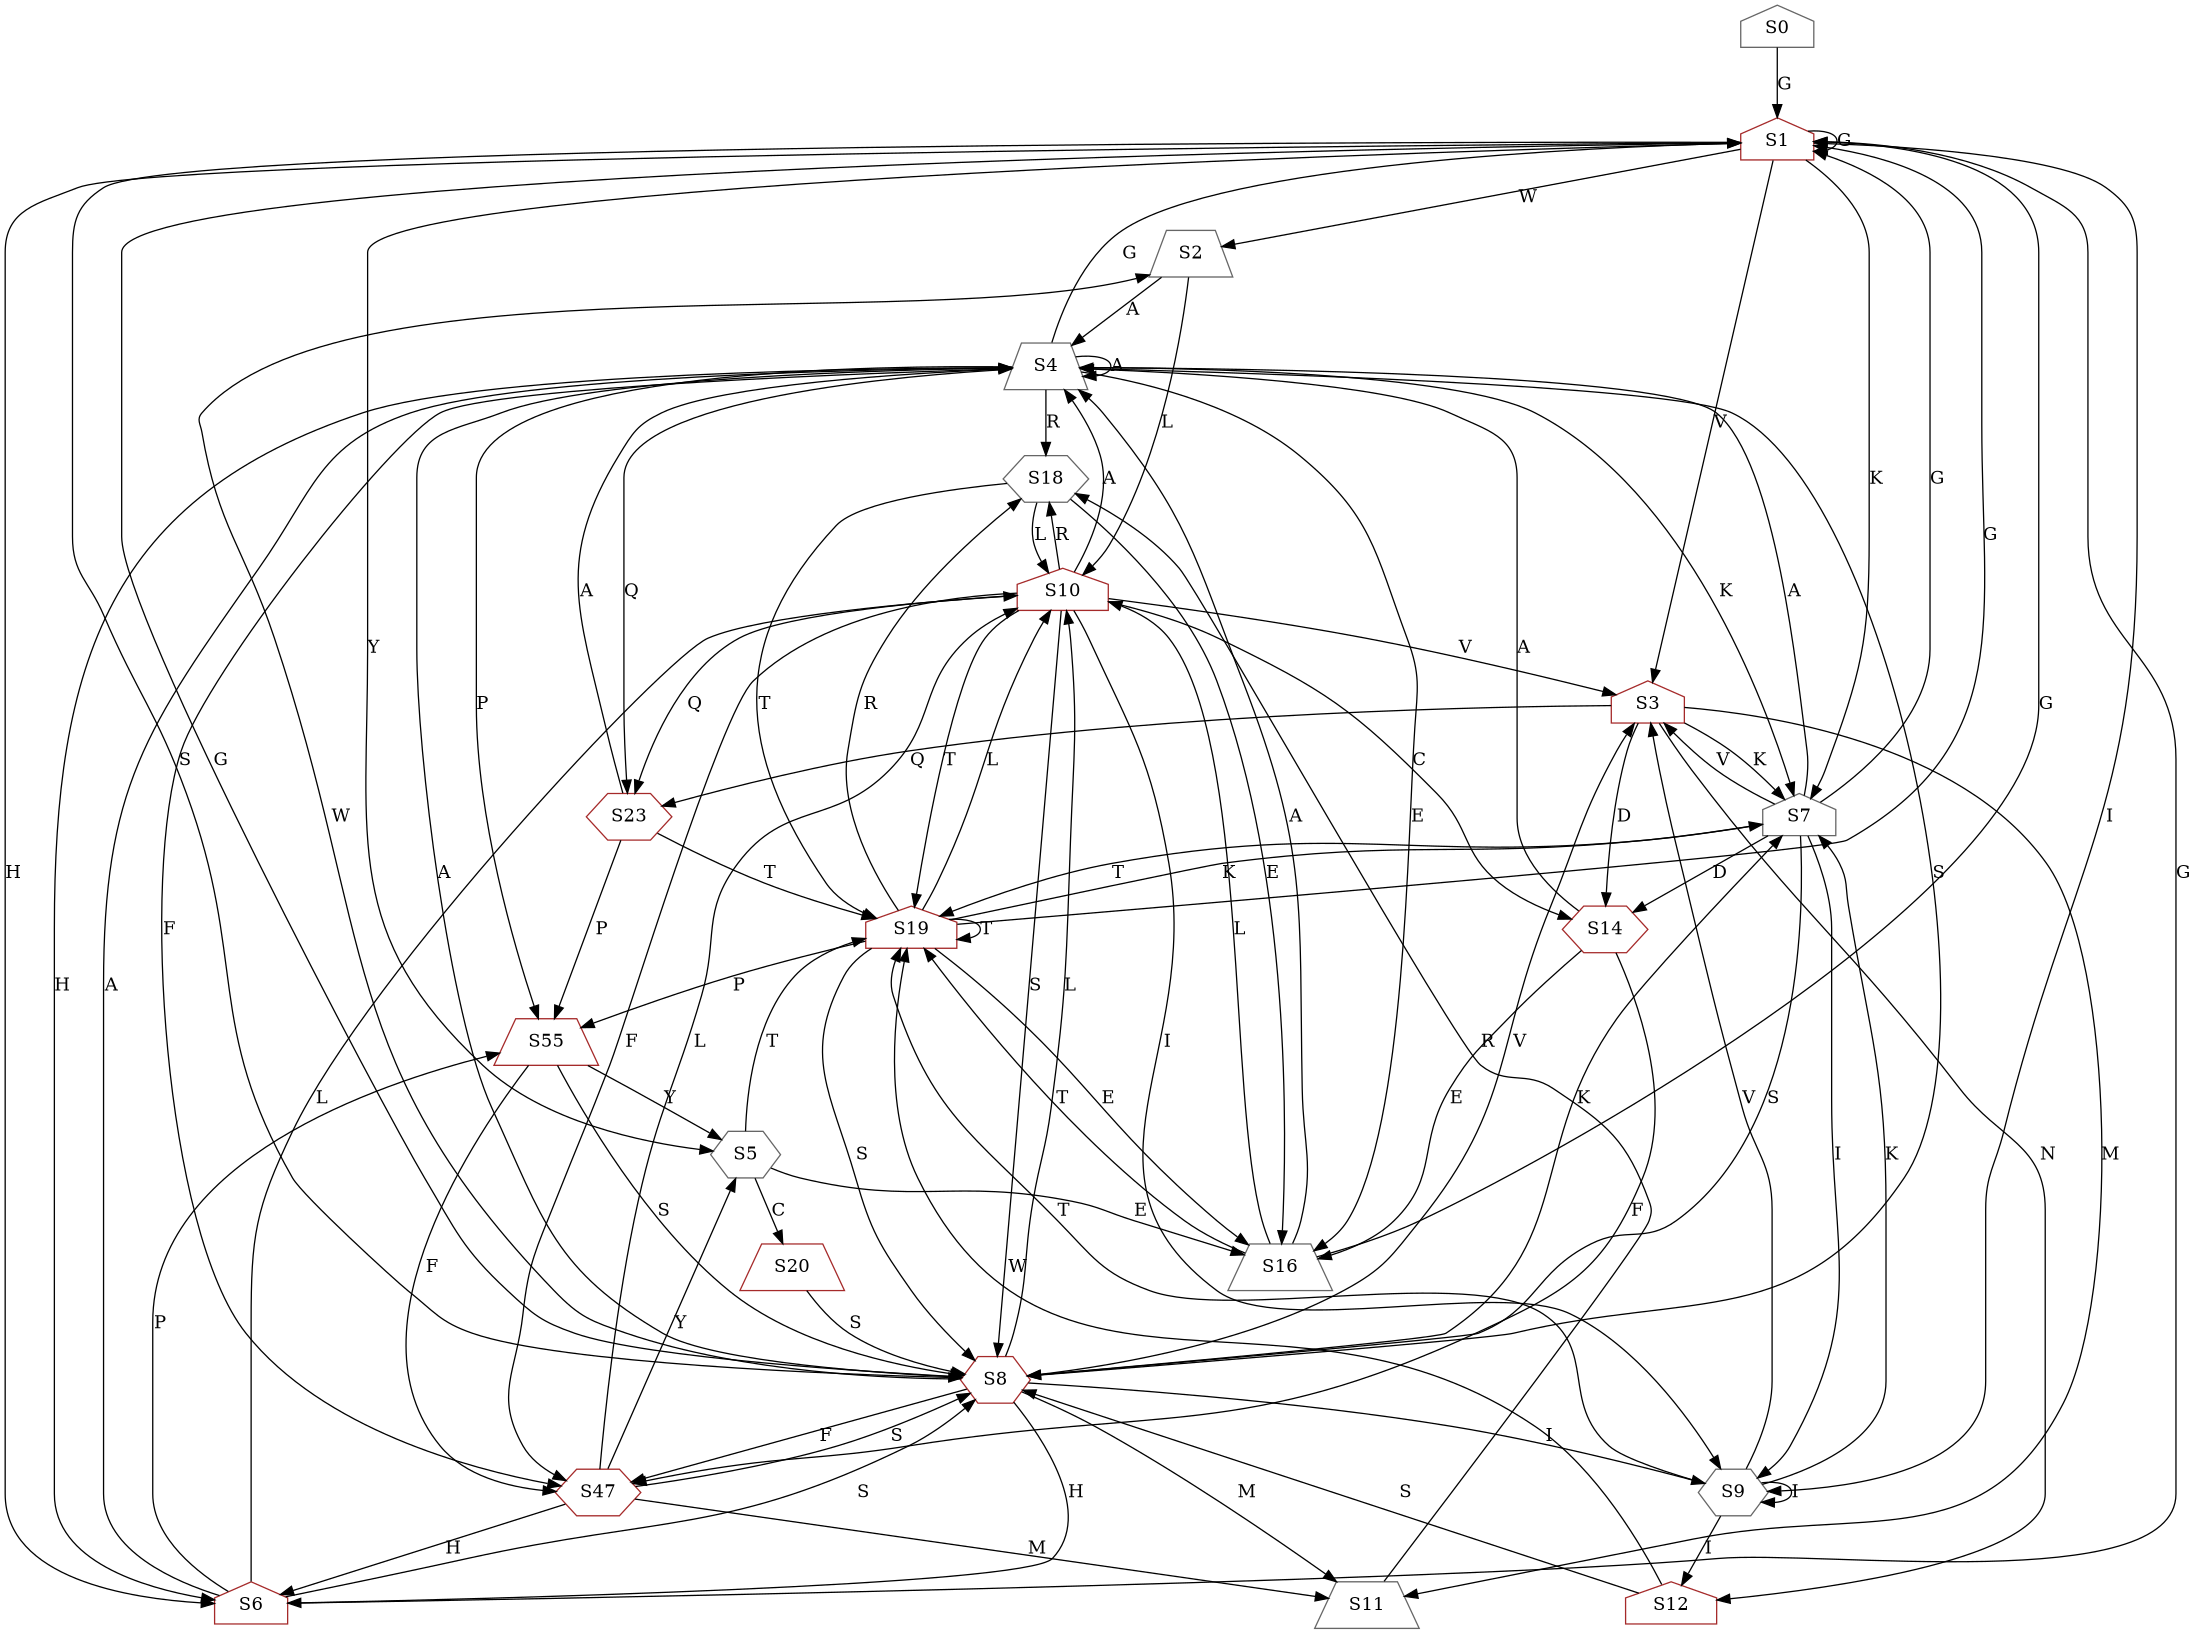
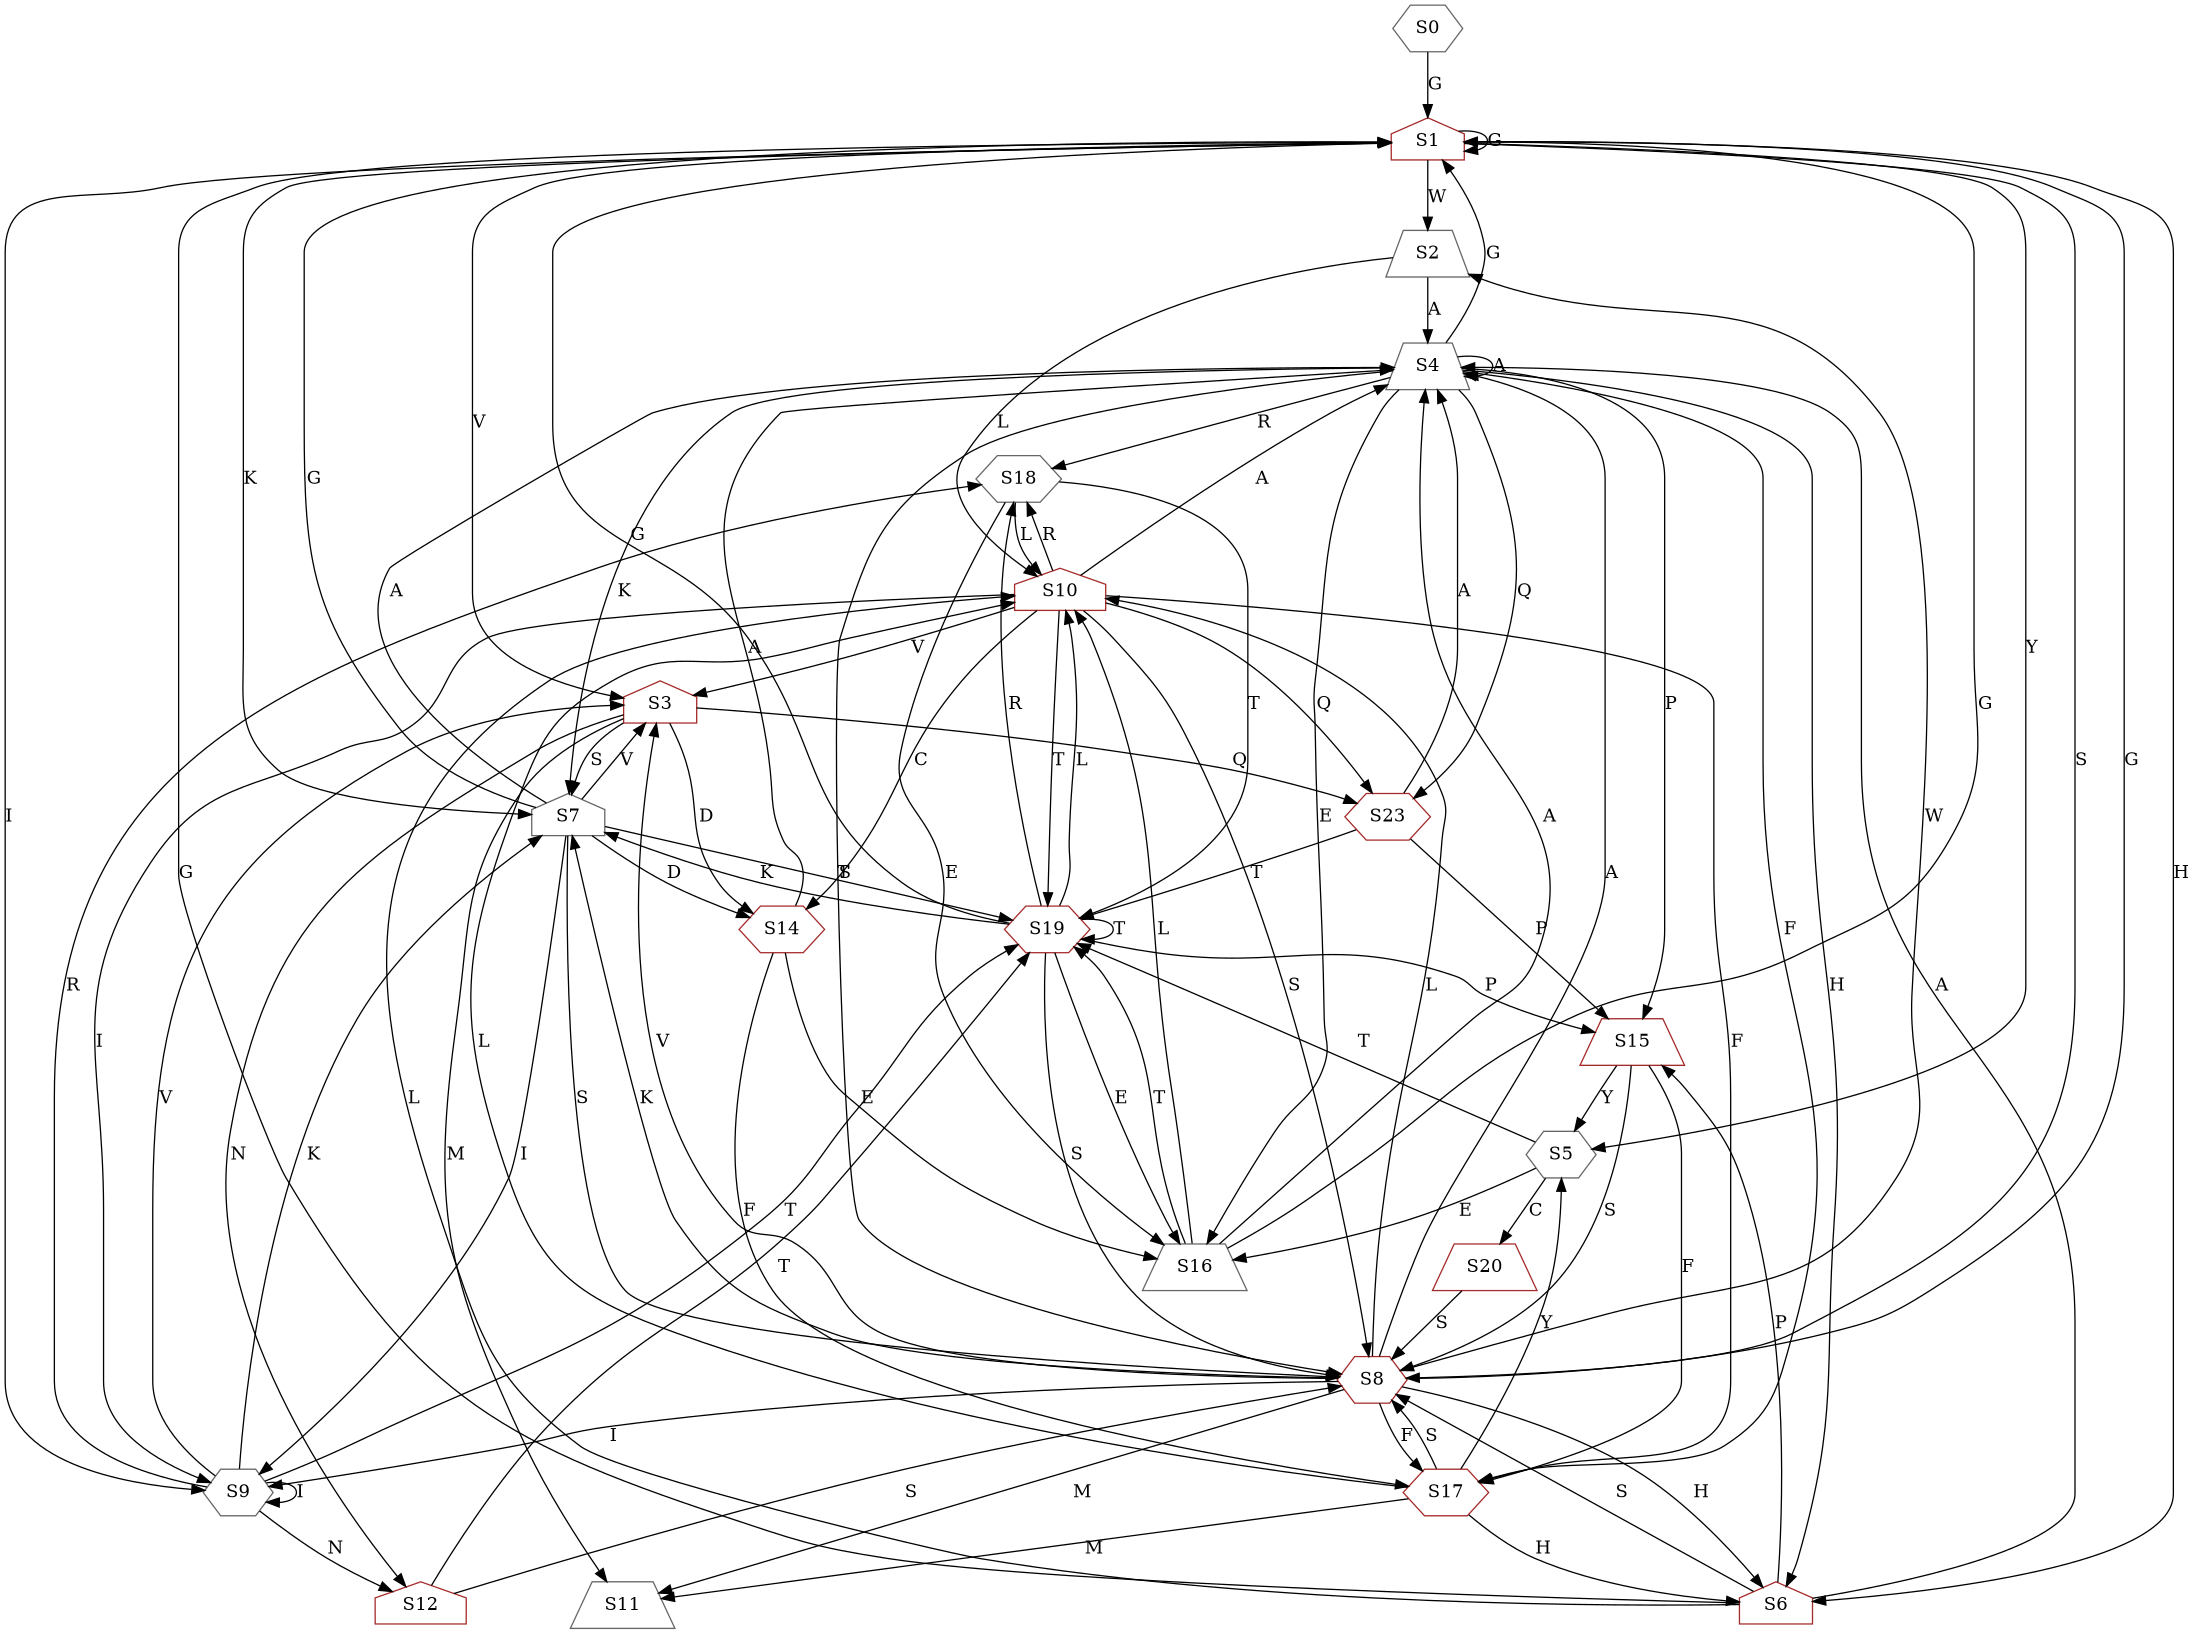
node "S0": shape house -> hexagon
edge "S3" -> "S7": label "K" -> "S"
node "S19": shape house -> hexagon
node "S55": label "S55" -> "S15"
edge "S11" -> "S18": now "S9" -> "S18"
edge "S12" -> "S19": label "W" -> "T"
node "S47": label "S47" -> "S17"
edge "S9" -> "S12": label "I" -> "N"
